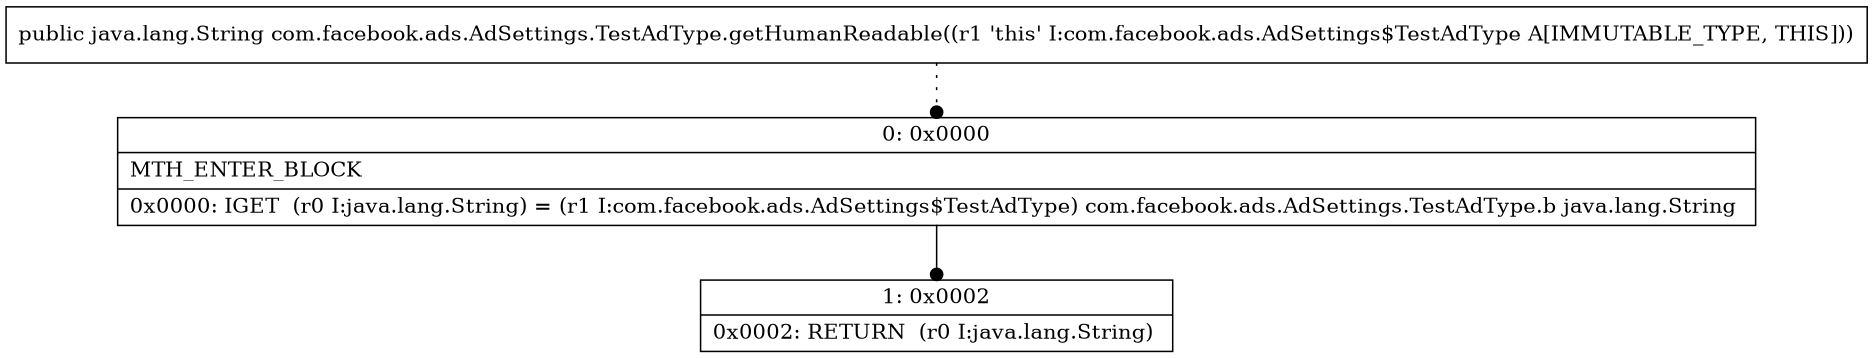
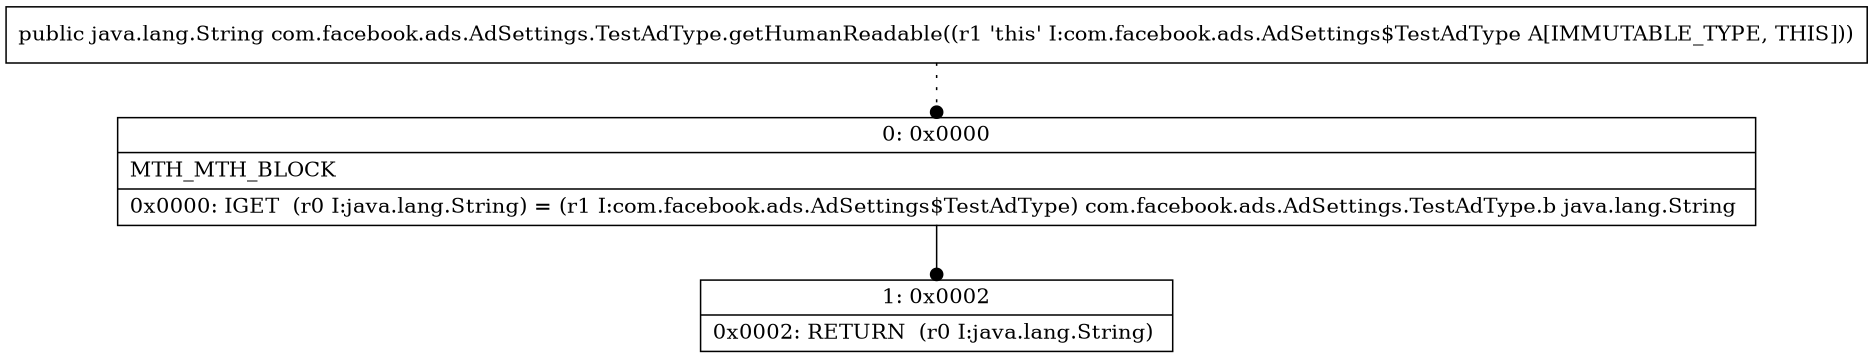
node "0: 0x0000": text "MTH_ENTER_BLOCK" -> "MTH_MTH_BLOCK"
